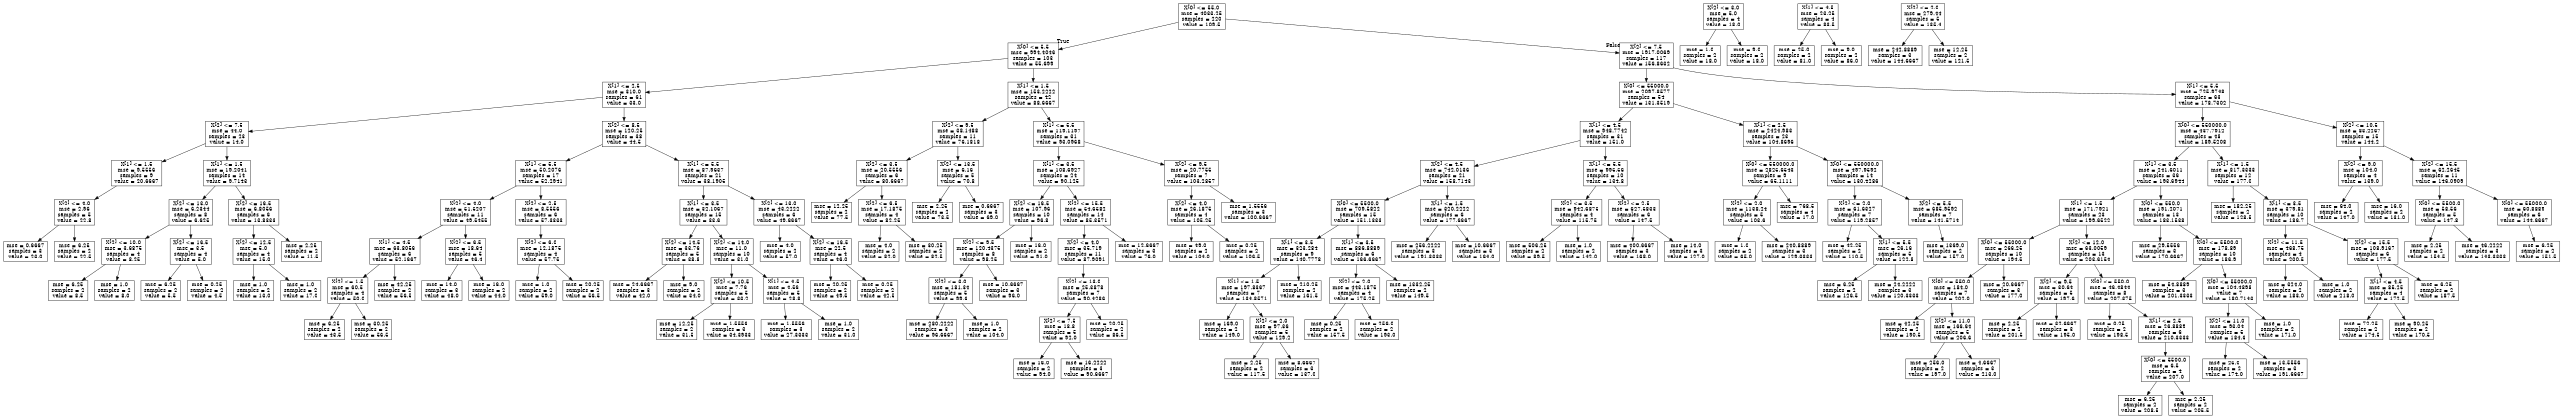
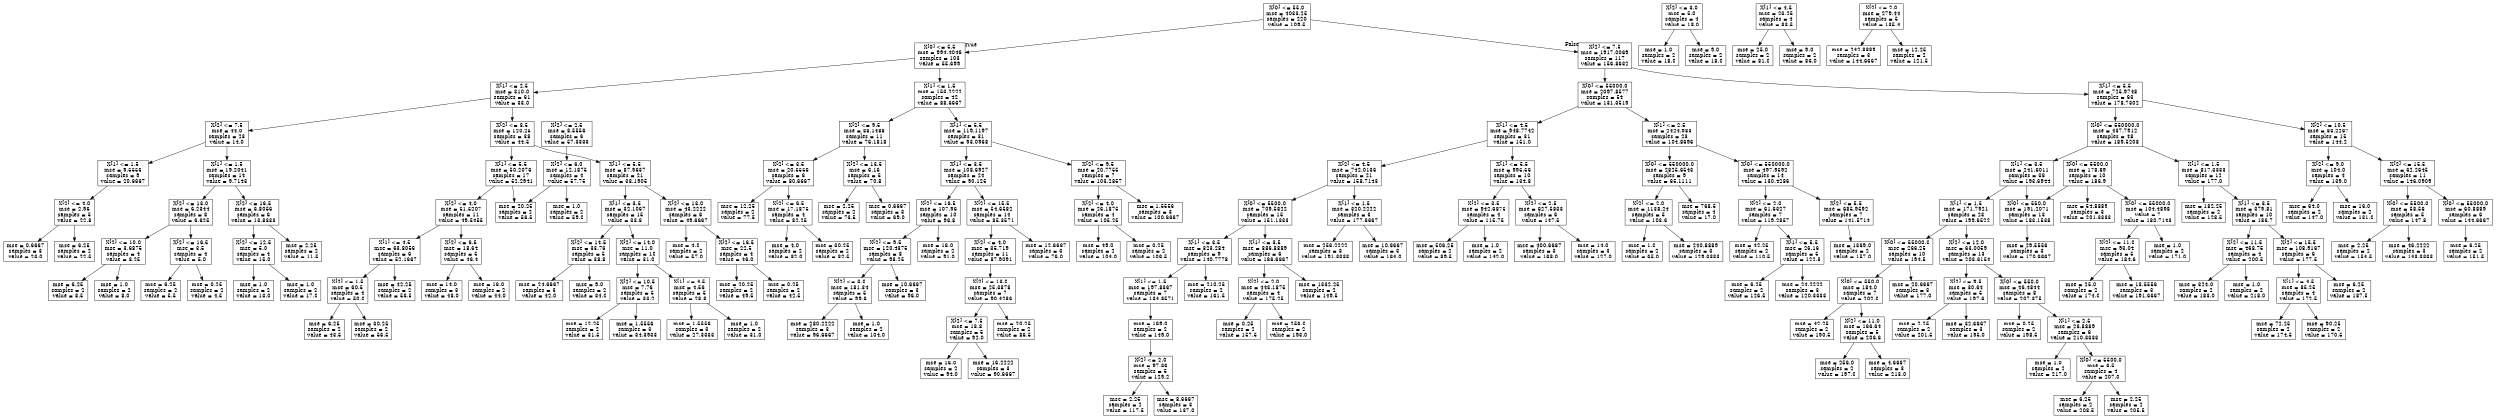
edge "X[1] <= 5.5 mse = 50.2076 samples = 17 value = 52.2941" -> "X[2] <= 2.5 mse = 8.5556 samples = 6 value = 57.3333": now "X[1] <= 5.5 mse = 50.2076 samples = 17 value = 52.2941" -> "mse = 20.25 samples = 2 value = 56.5"
edge "X[0] <= 550.0 mse = 191.2071 samples = 13 value = 183.1538" -> "X[0] <= 5500.0 mse = 178.89 samples = 10 value = 186.9": reversed
edge "X[1] <= 1.5 mse = 197.8367 samples = 7 value = 134.8571" -> "X[2] <= 2.0 mse = 97.36 samples = 5 value = 129.2": now "mse = 169.0 samples = 2 value = 149.0" -> "X[2] <= 2.0 mse = 97.36 samples = 5 value = 129.2"
node "mse = 1.0 samples = 2 value = 217.0": added
